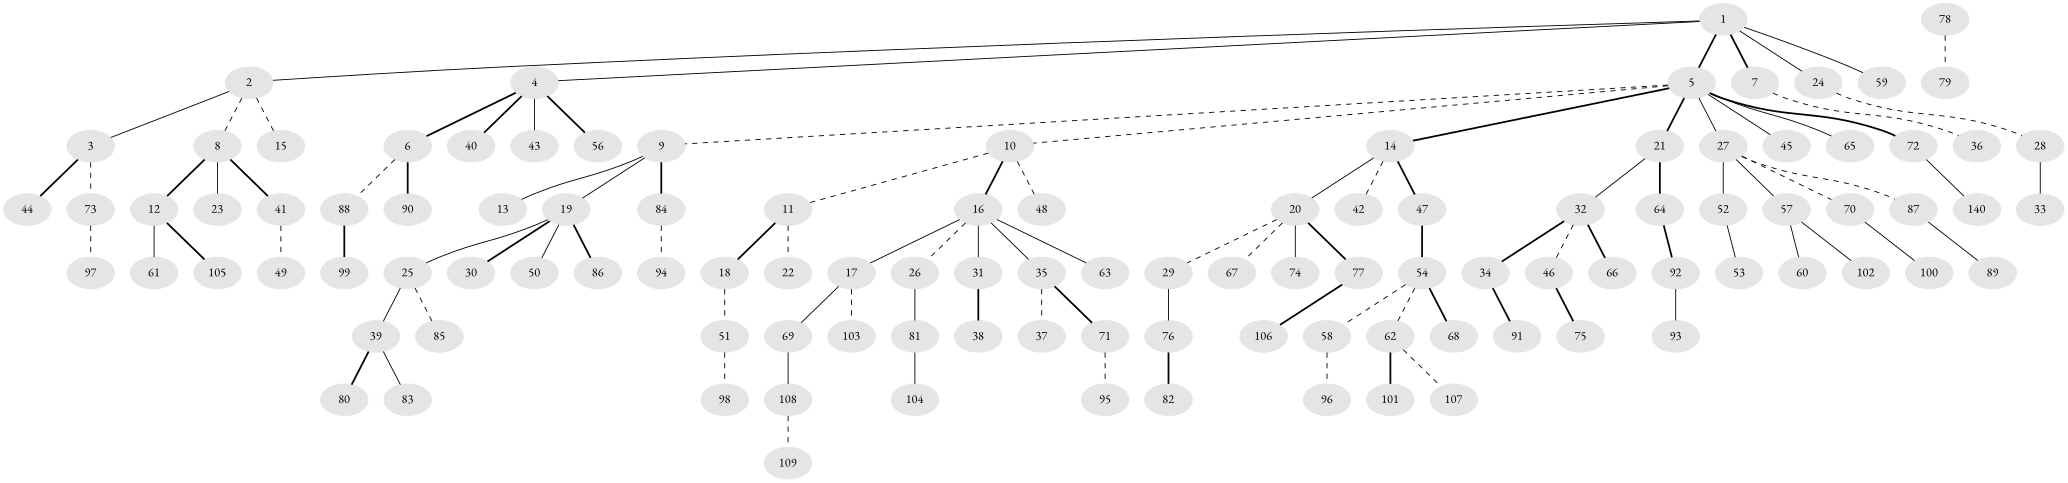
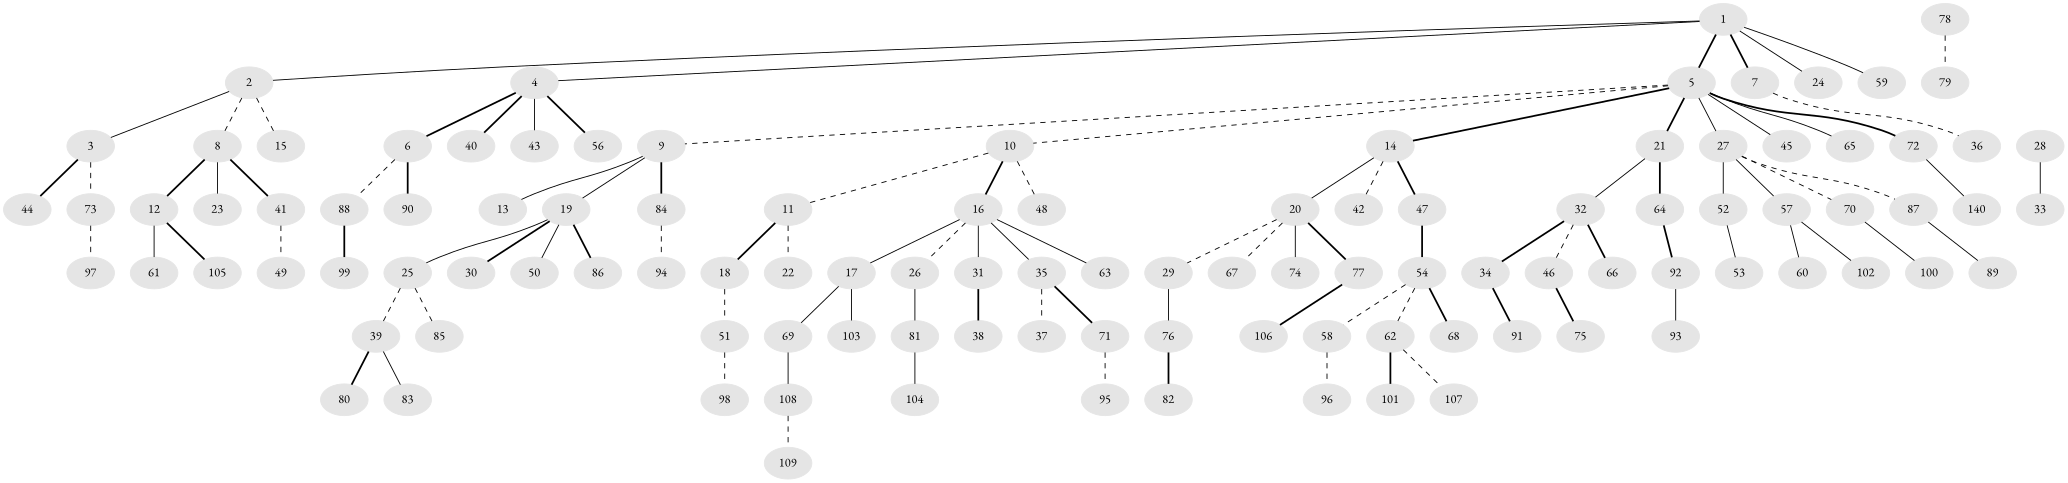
edge "24" -- "28": removed
edge "25" -- "39": style solid -> dashed
edge "17" -- "103": style dashed -> solid
